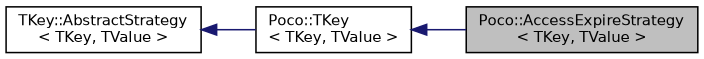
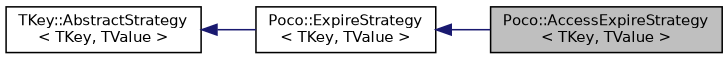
node "Poco::TKey < TKey, TValue >": label "Poco::TKey < TKey, TValue >" -> "Poco::ExpireStrategy < TKey, TValue >"
